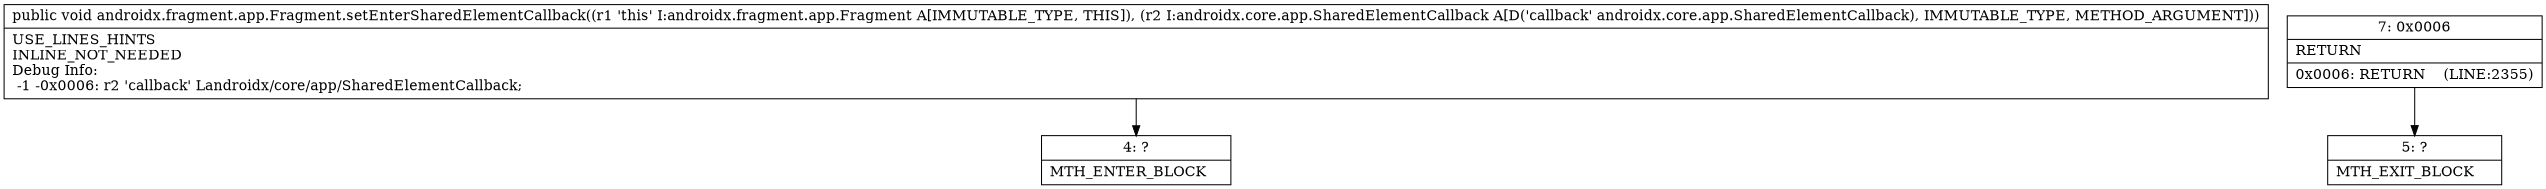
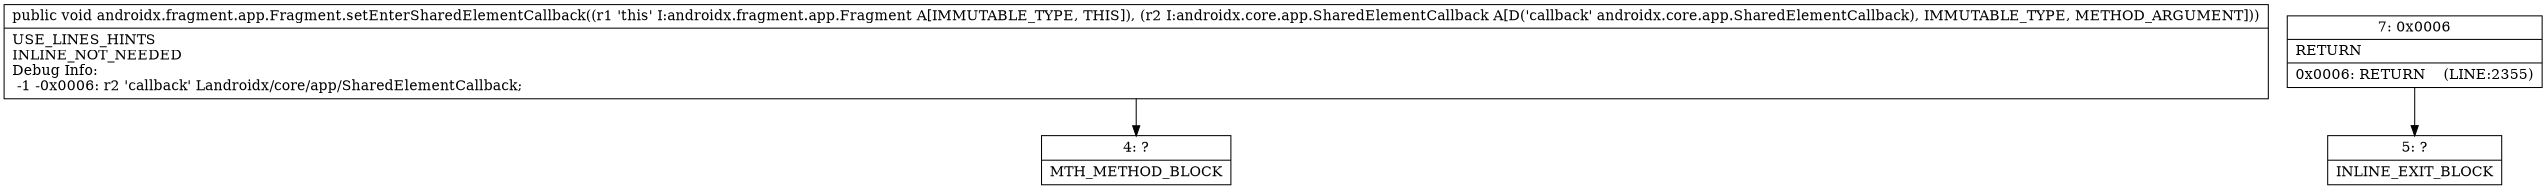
node "4: ?": text "MTH_ENTER_BLOCK" -> "MTH_METHOD_BLOCK"
node "5: ?": text "MTH_EXIT_BLOCK" -> "INLINE_EXIT_BLOCK"
